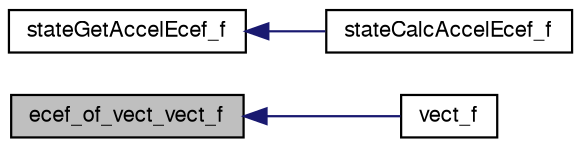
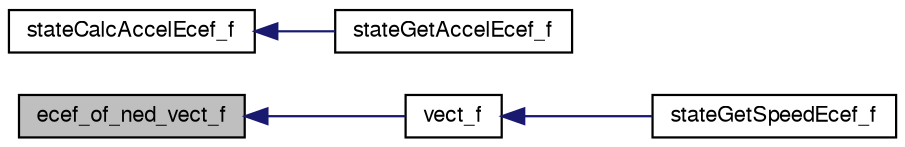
edge "stateCalcAccelEcef_f" -> "stateGetAccelEcef_f": reversed
node "ecef_of_vect_vect_f": label "ecef_of_vect_vect_f" -> "ecef_of_ned_vect_f"
node "stateGetSpeedEcef_f": added
